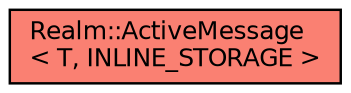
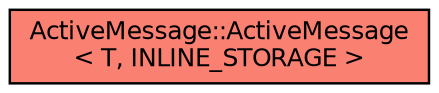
node "Realm::ActiveMessage < T, INLINE_STORAGE >": label "Realm::ActiveMessage < T, INLINE_STORAGE >" -> "ActiveMessage::ActiveMessage < T, INLINE_STORAGE >"
